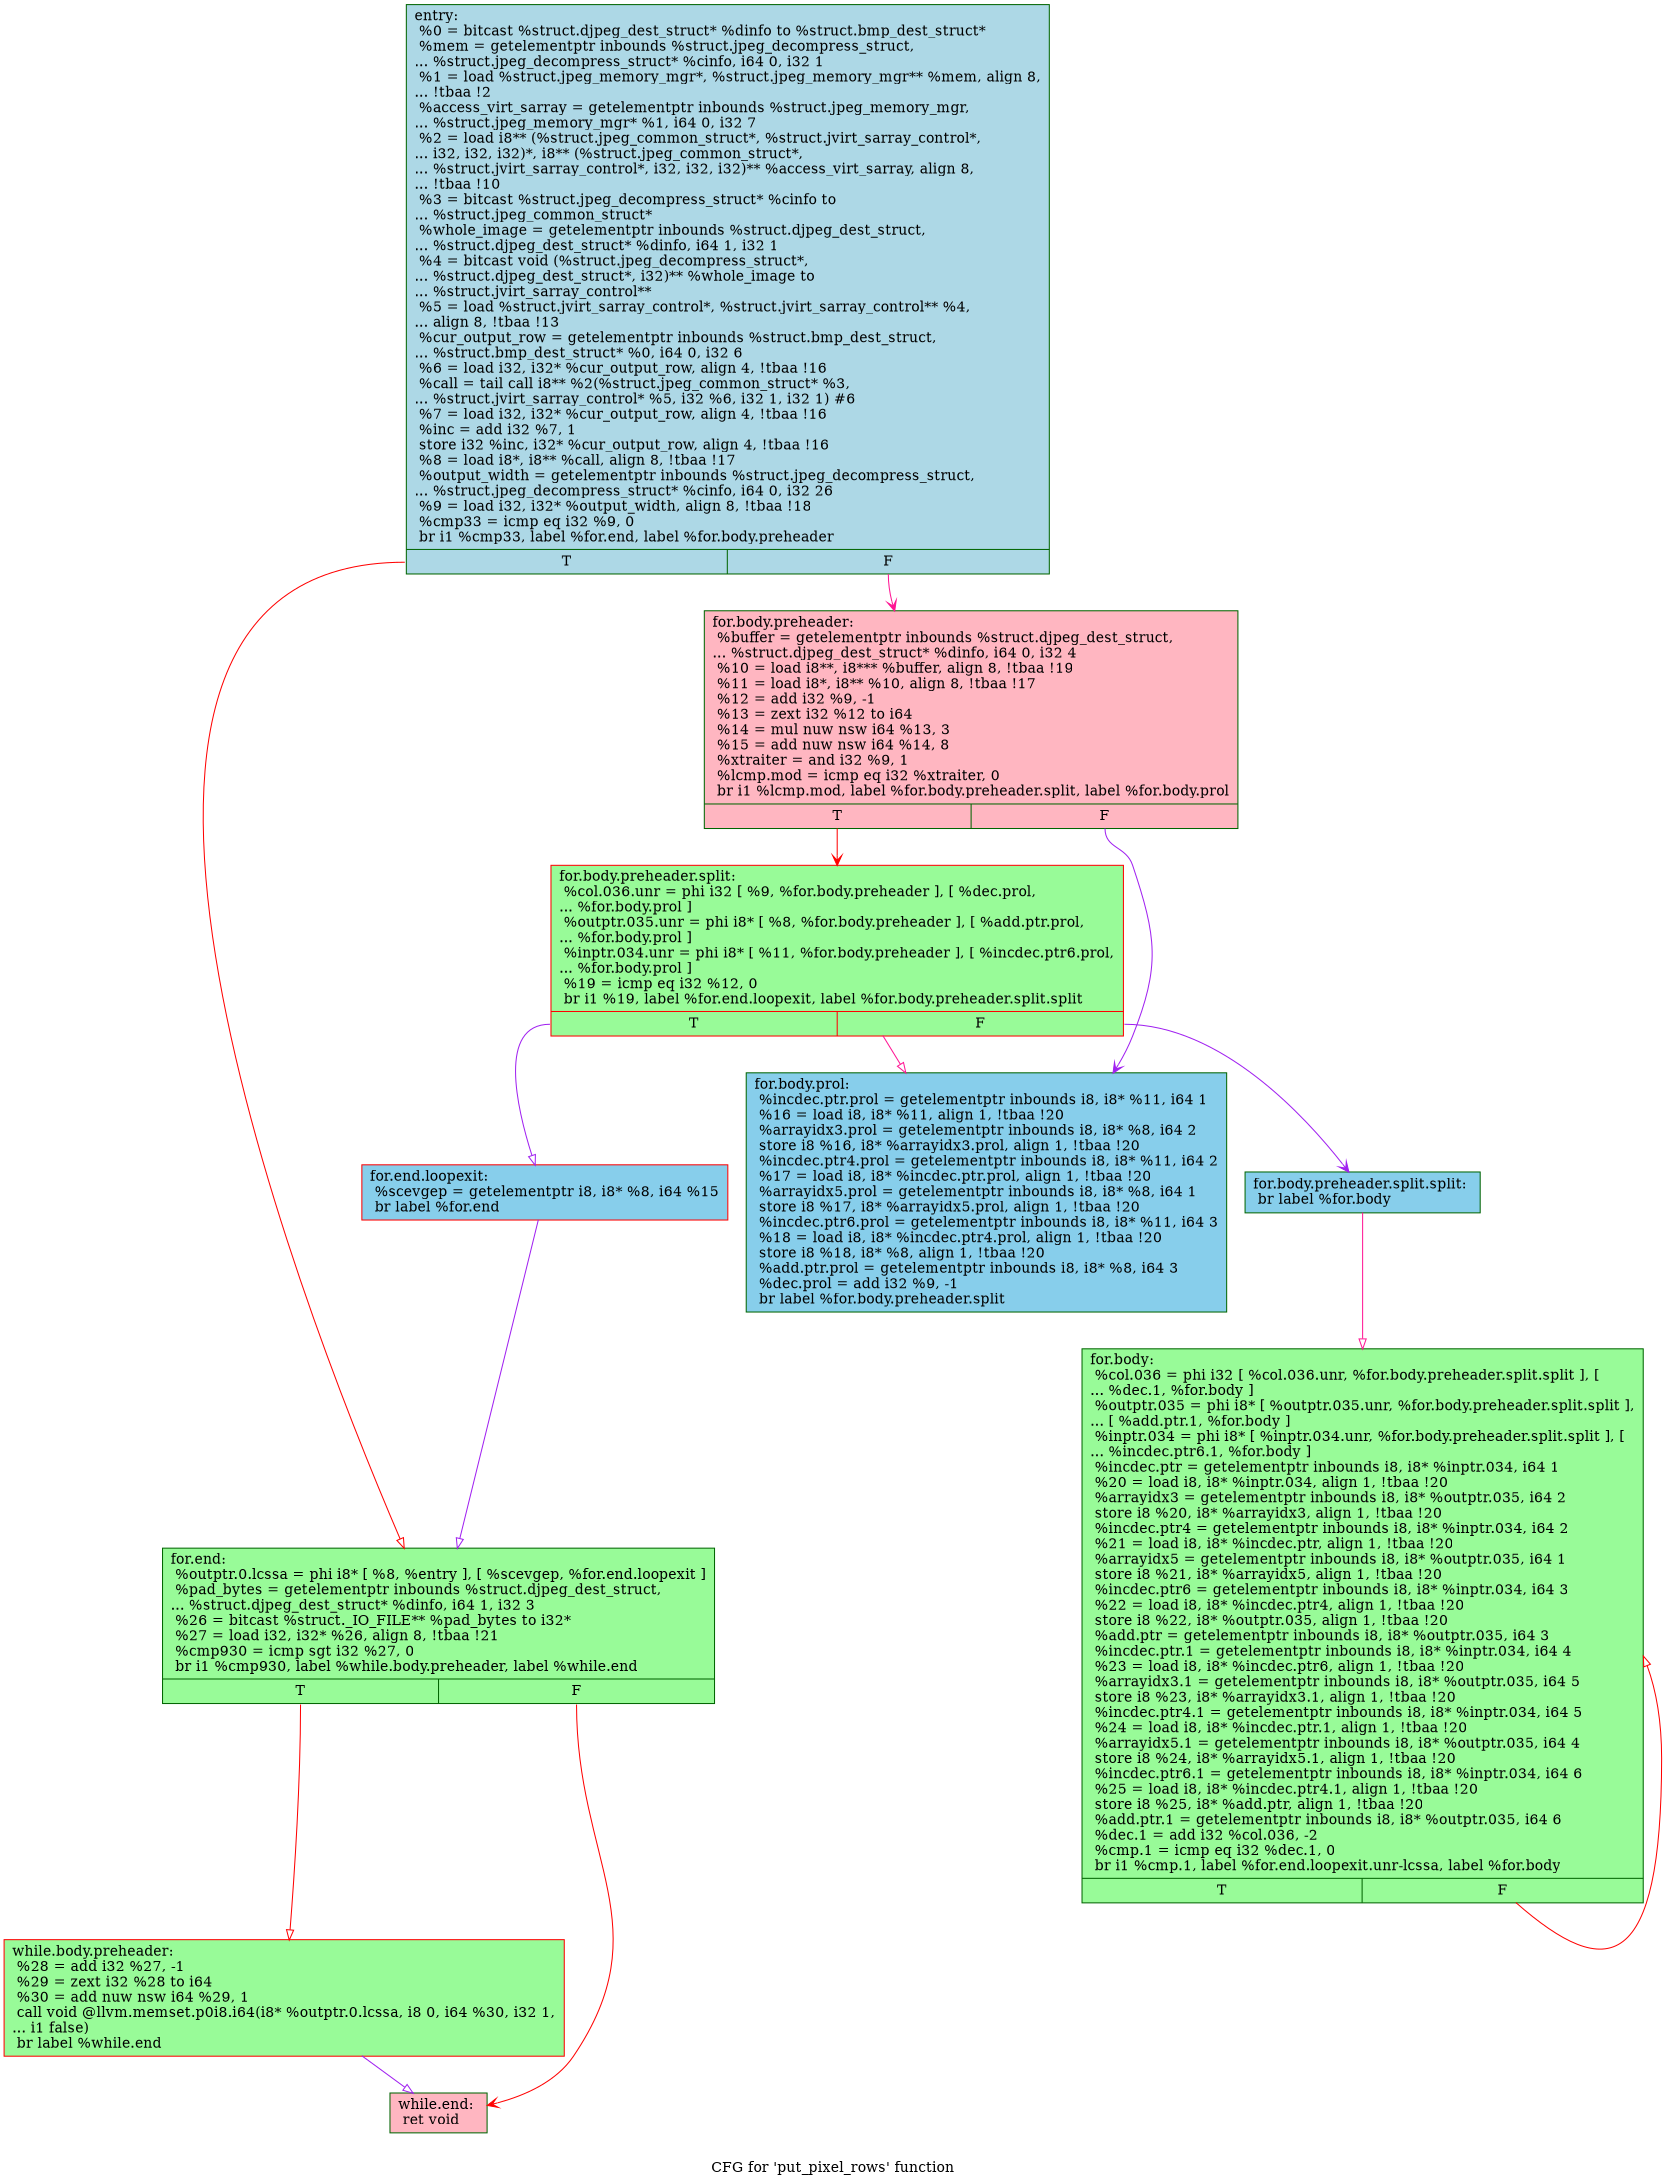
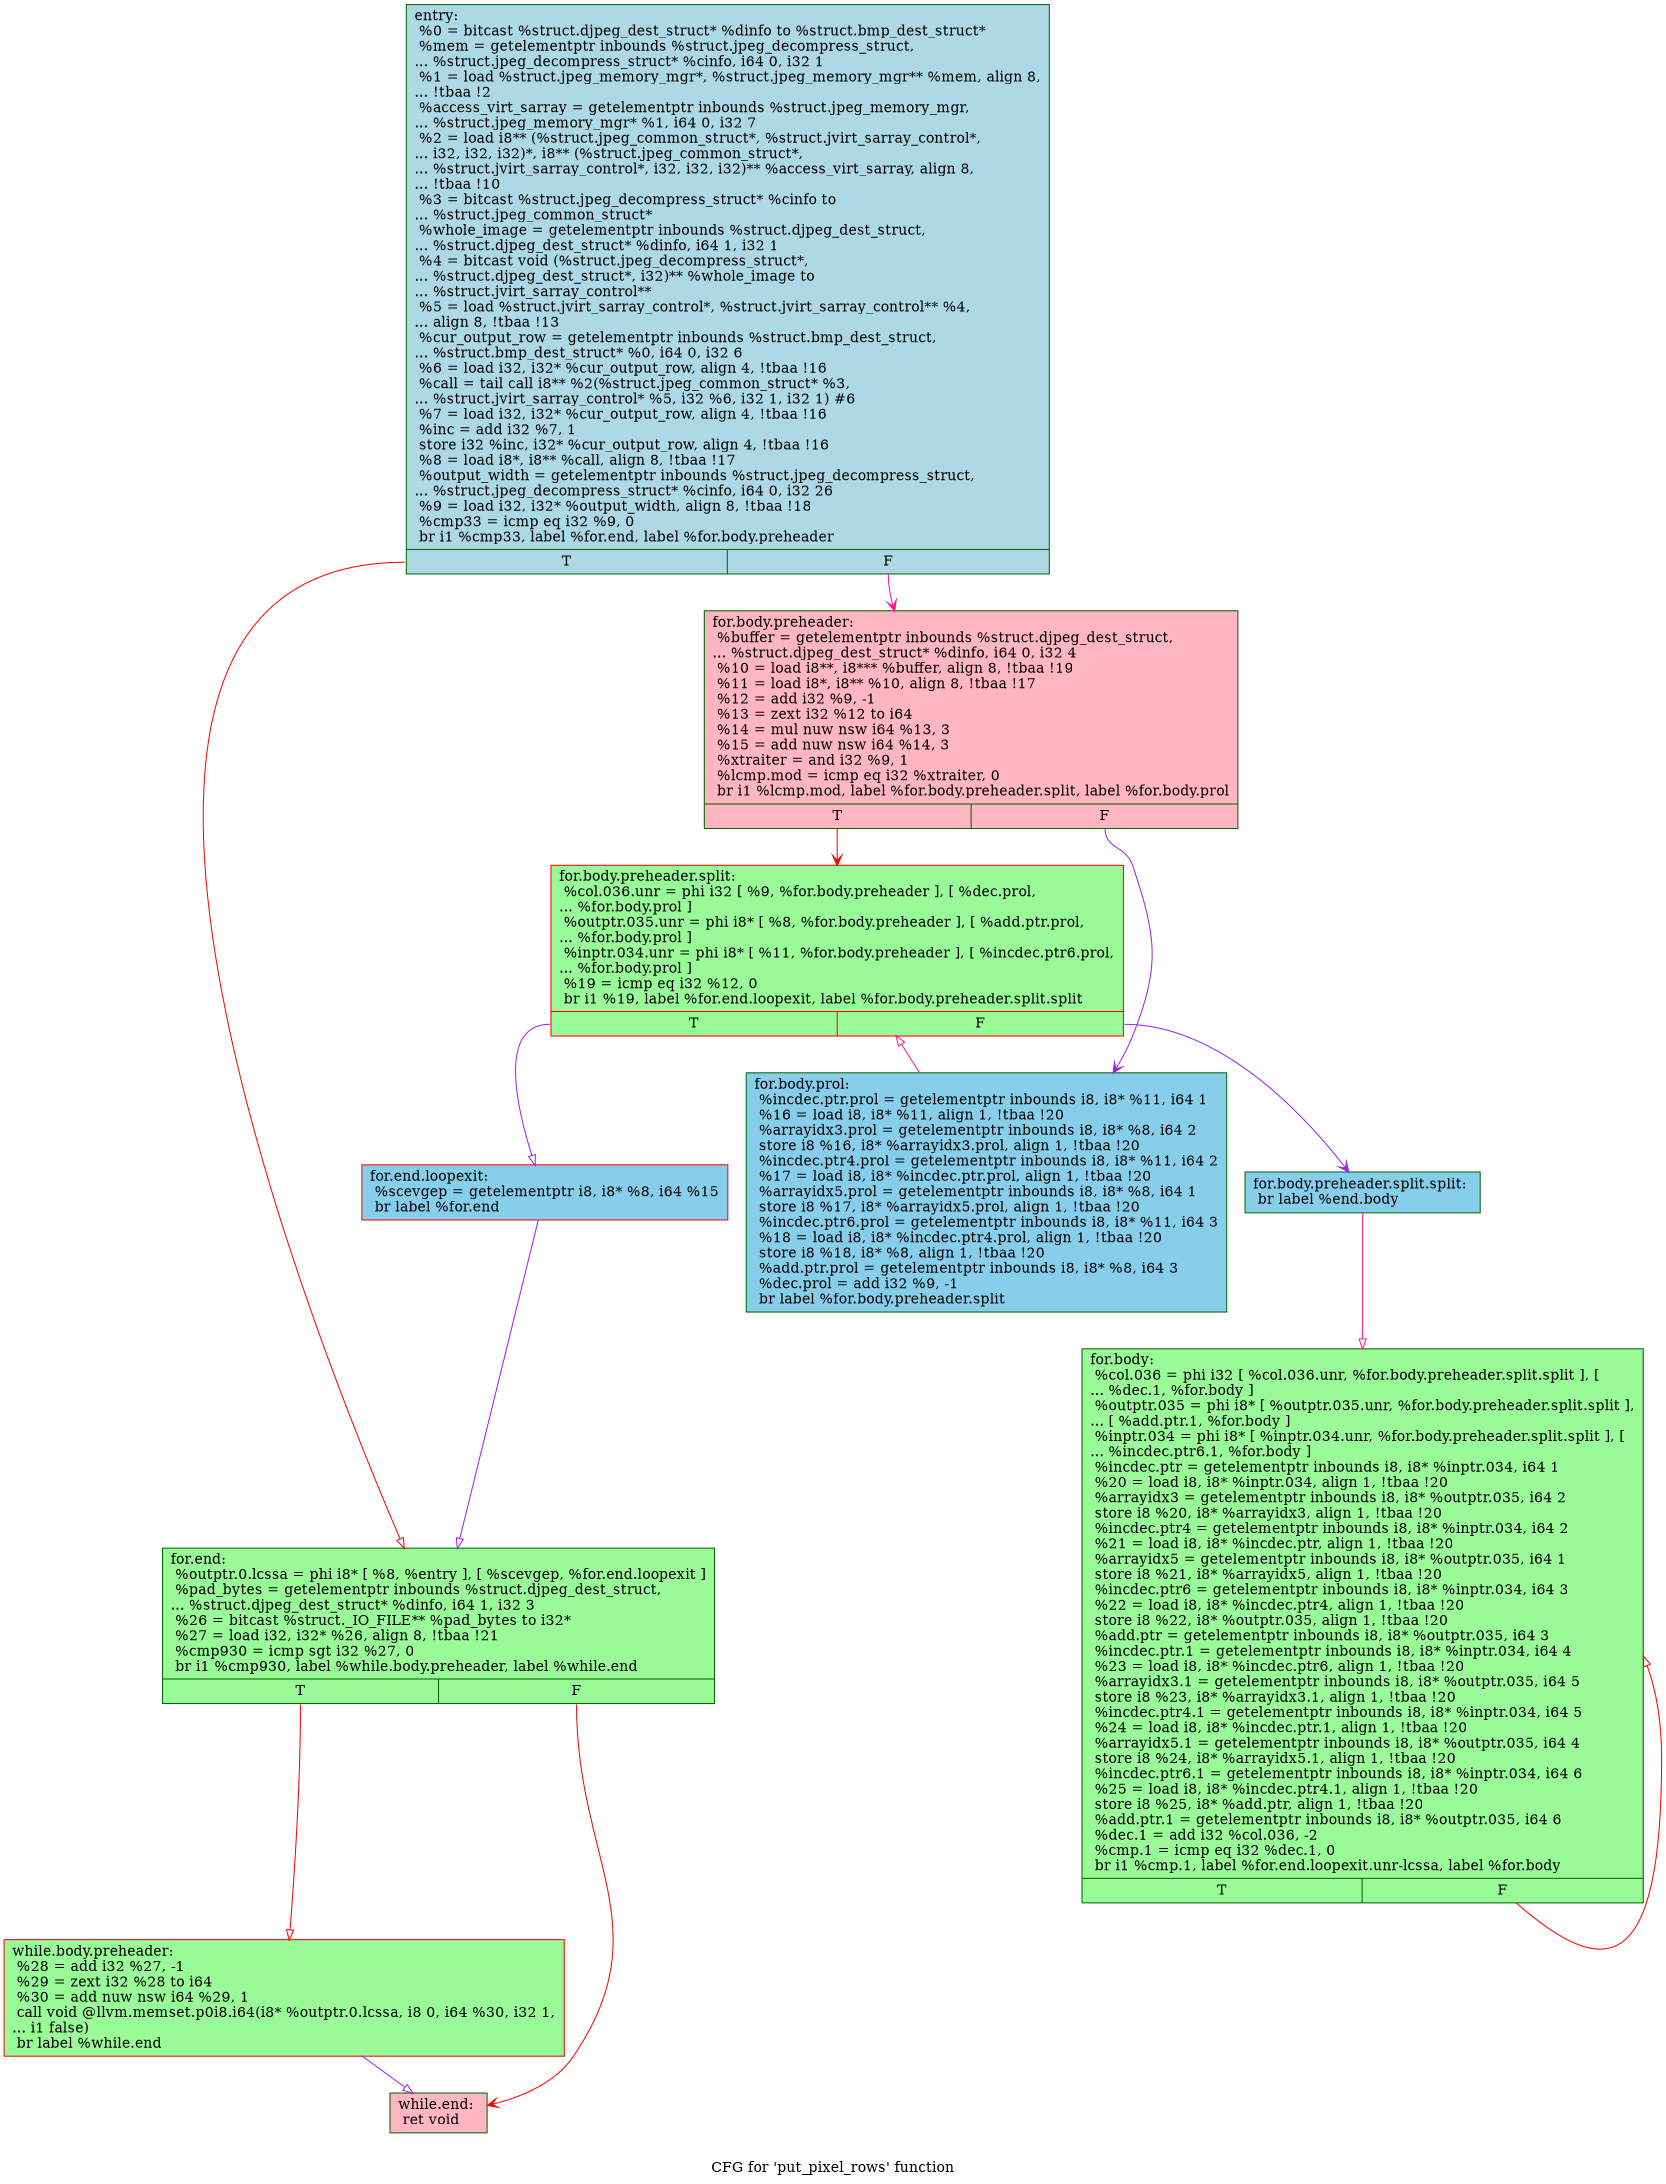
node "for.body.preheader:": text "%15 = add nuw nsw i64 %14, 8" -> "%15 = add nuw nsw i64 %14, 3"
edge "for.body.preheader.split:" -> "for.body.prol:": reversed
node "for.body.preheader.split.split:": text "br label %for.body" -> "br label %end.body"
